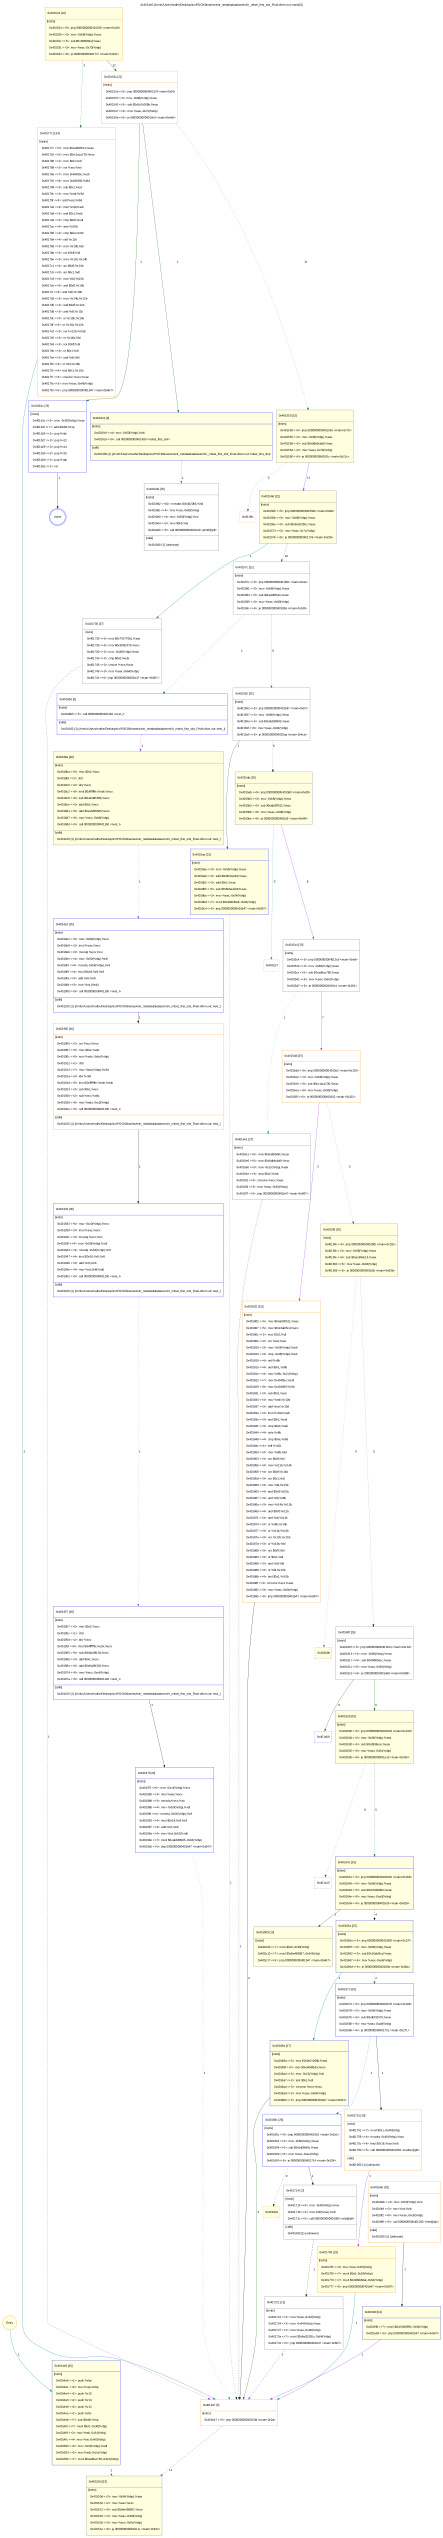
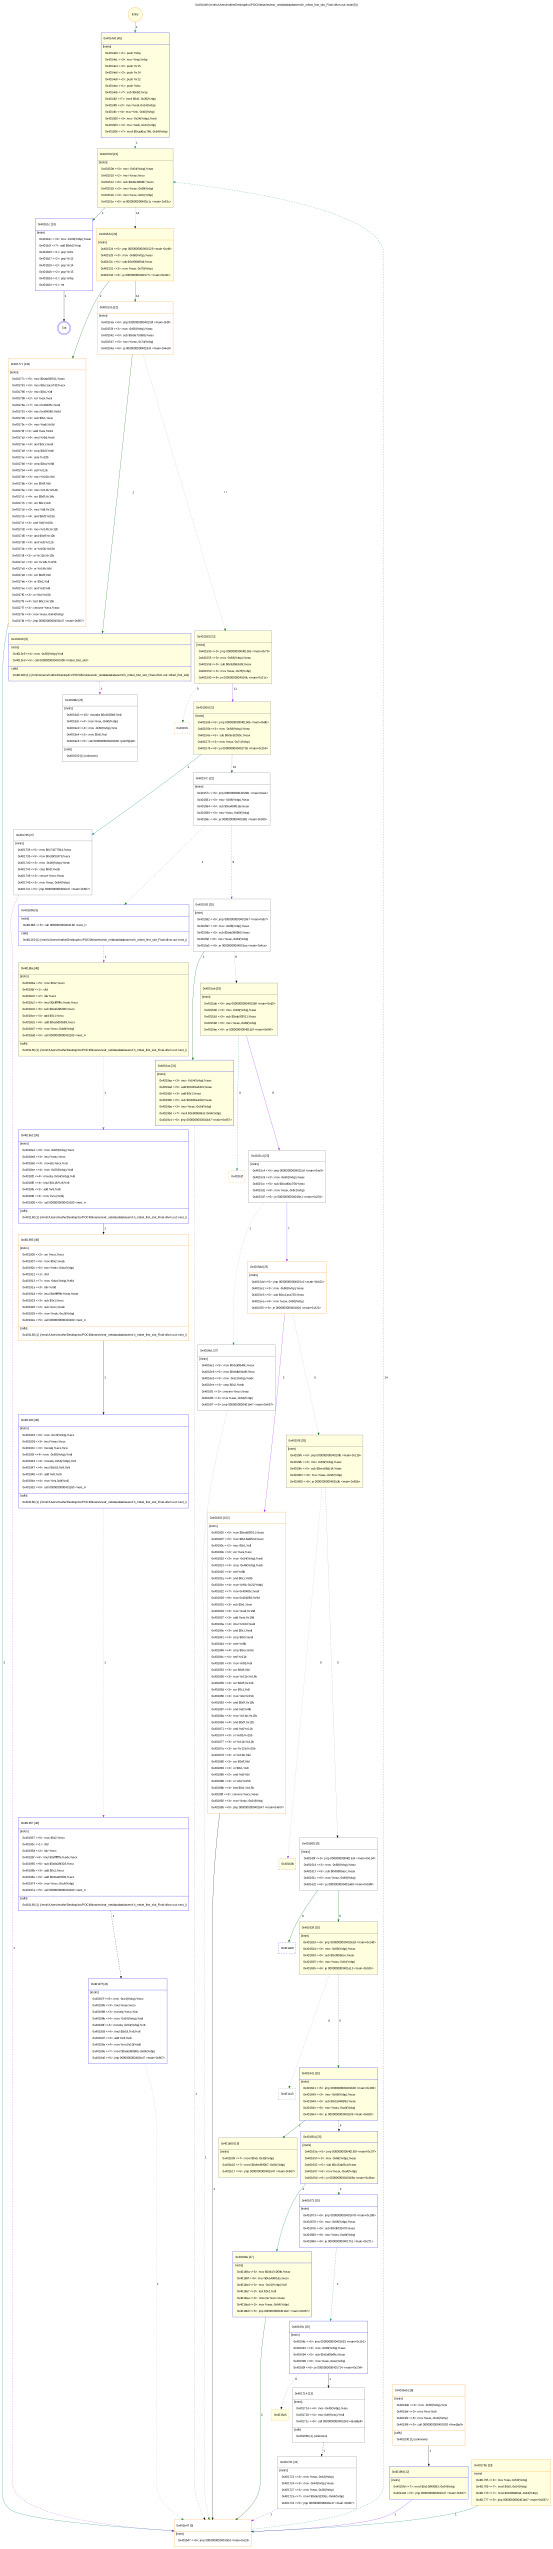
edge "0x401524 [22]" -> "0x40177c [134]": style dashed -> solid
edge "0x40150d [23]" -> "0x401524 [22]": added, label "14"
edge "0x40153a [22]" -> "0x401b1c [19]": now "0x40150d [23]" -> "0x401b1c [19]"
node "Users": label "Users" -> "Exit"
edge "0x401957 [40]" -> "0x40197f [43]": style solid -> dashed
edge "0x4016e1 [27]" -> "0x401b47 [5]": style dashed -> dotted
node "0x401751 [20]": removed
